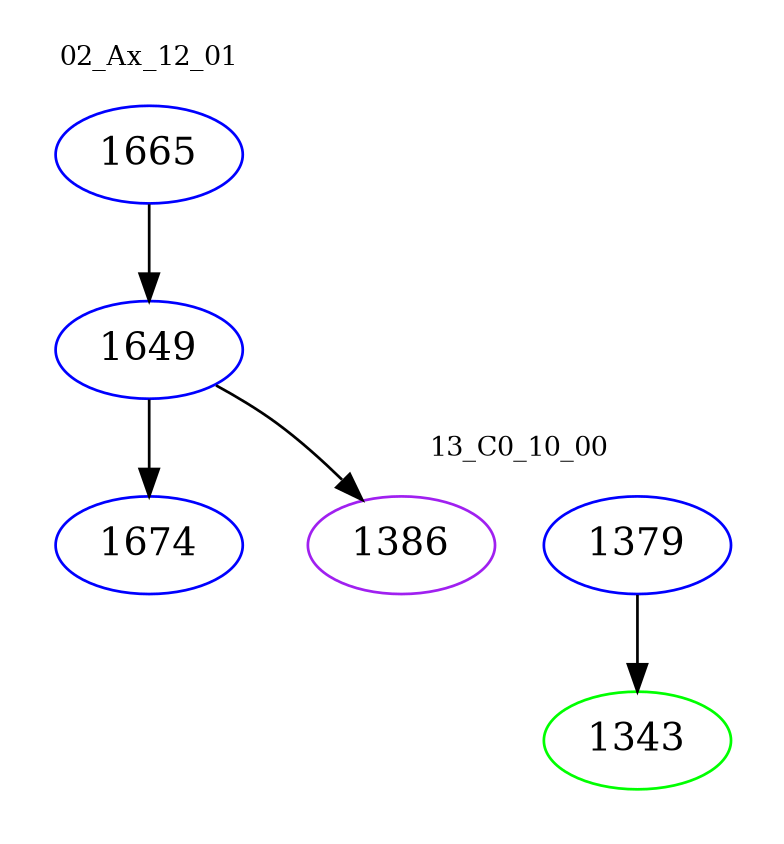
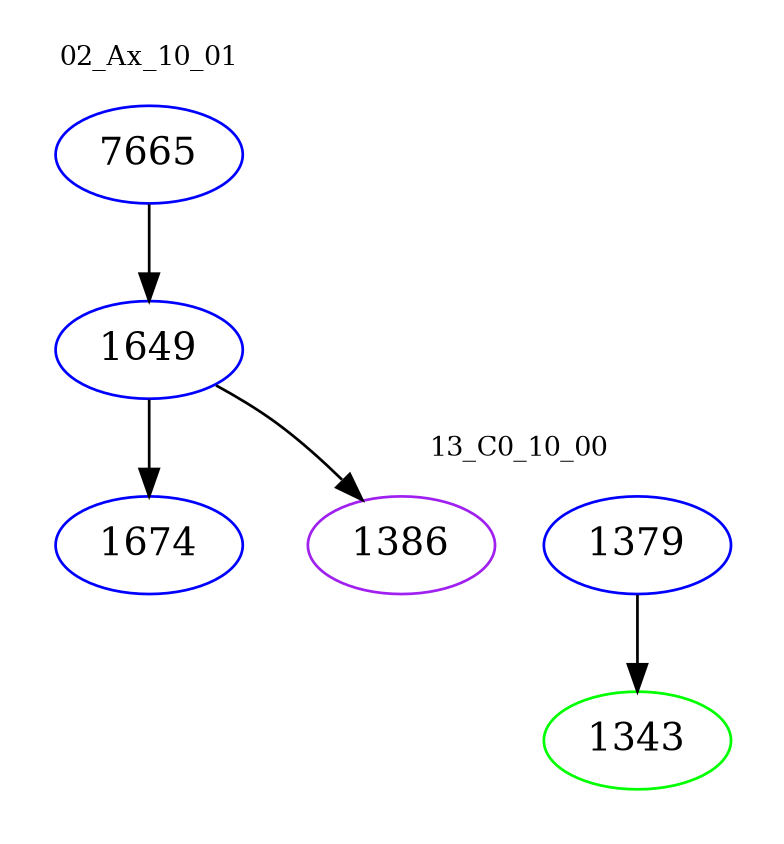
cluster "02_Ax_12_01": label "02_Ax_12_01" -> "02_Ax_10_01"
node "1665": label "1665" -> "7665"
